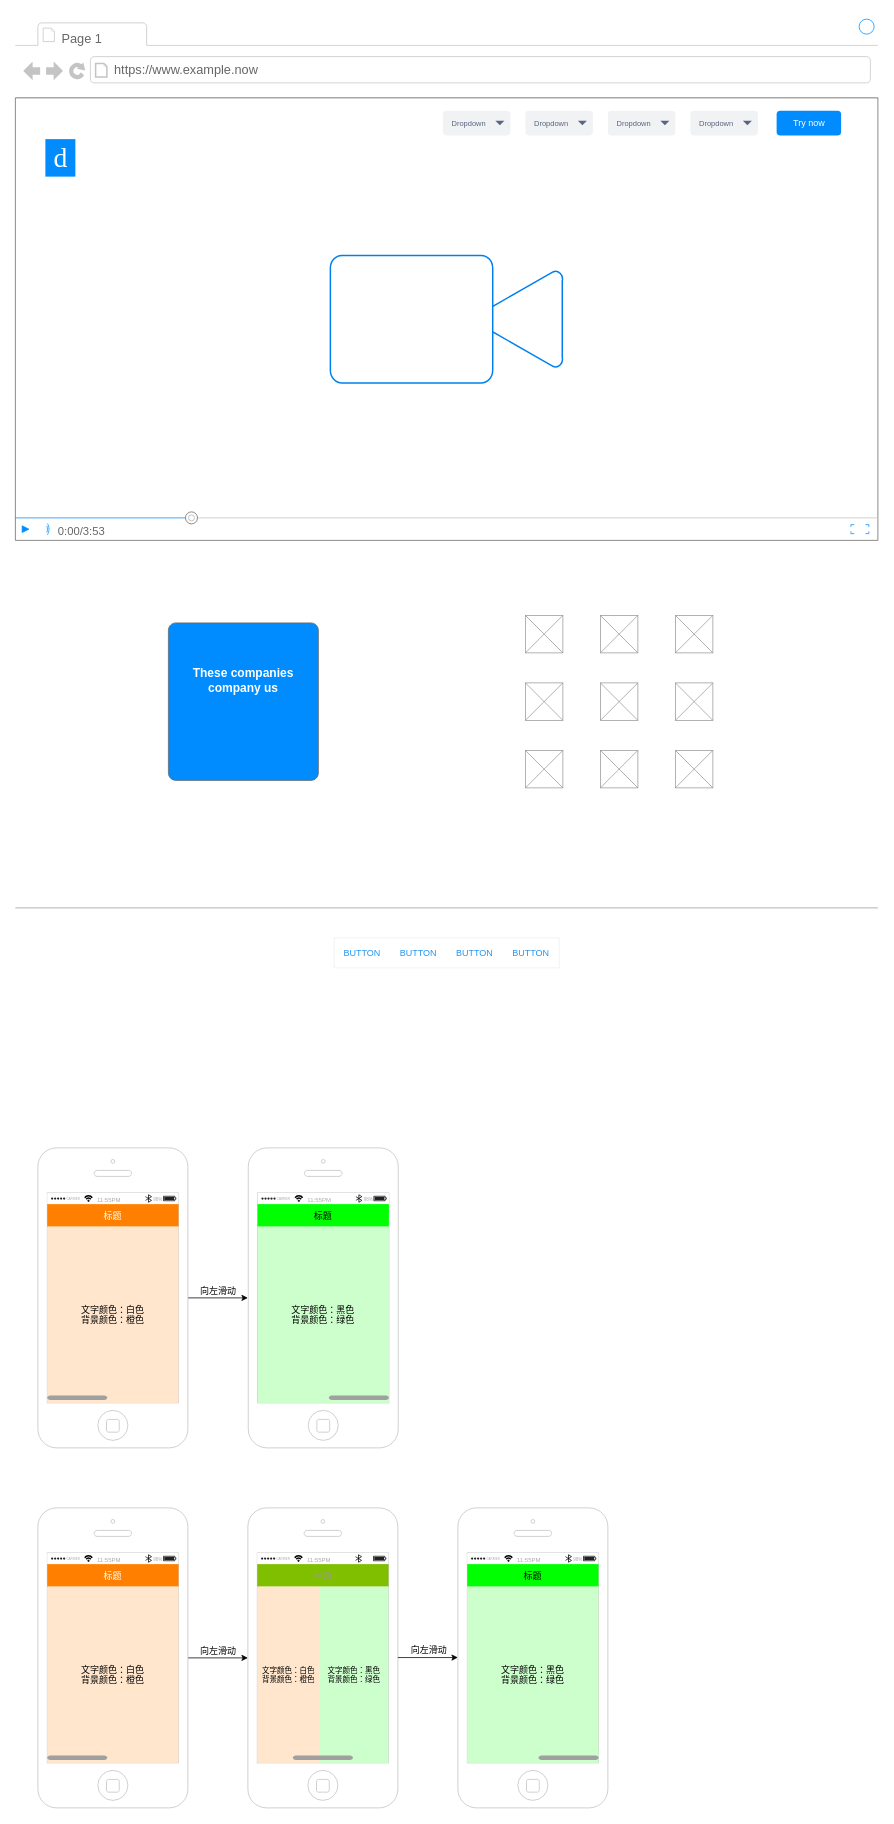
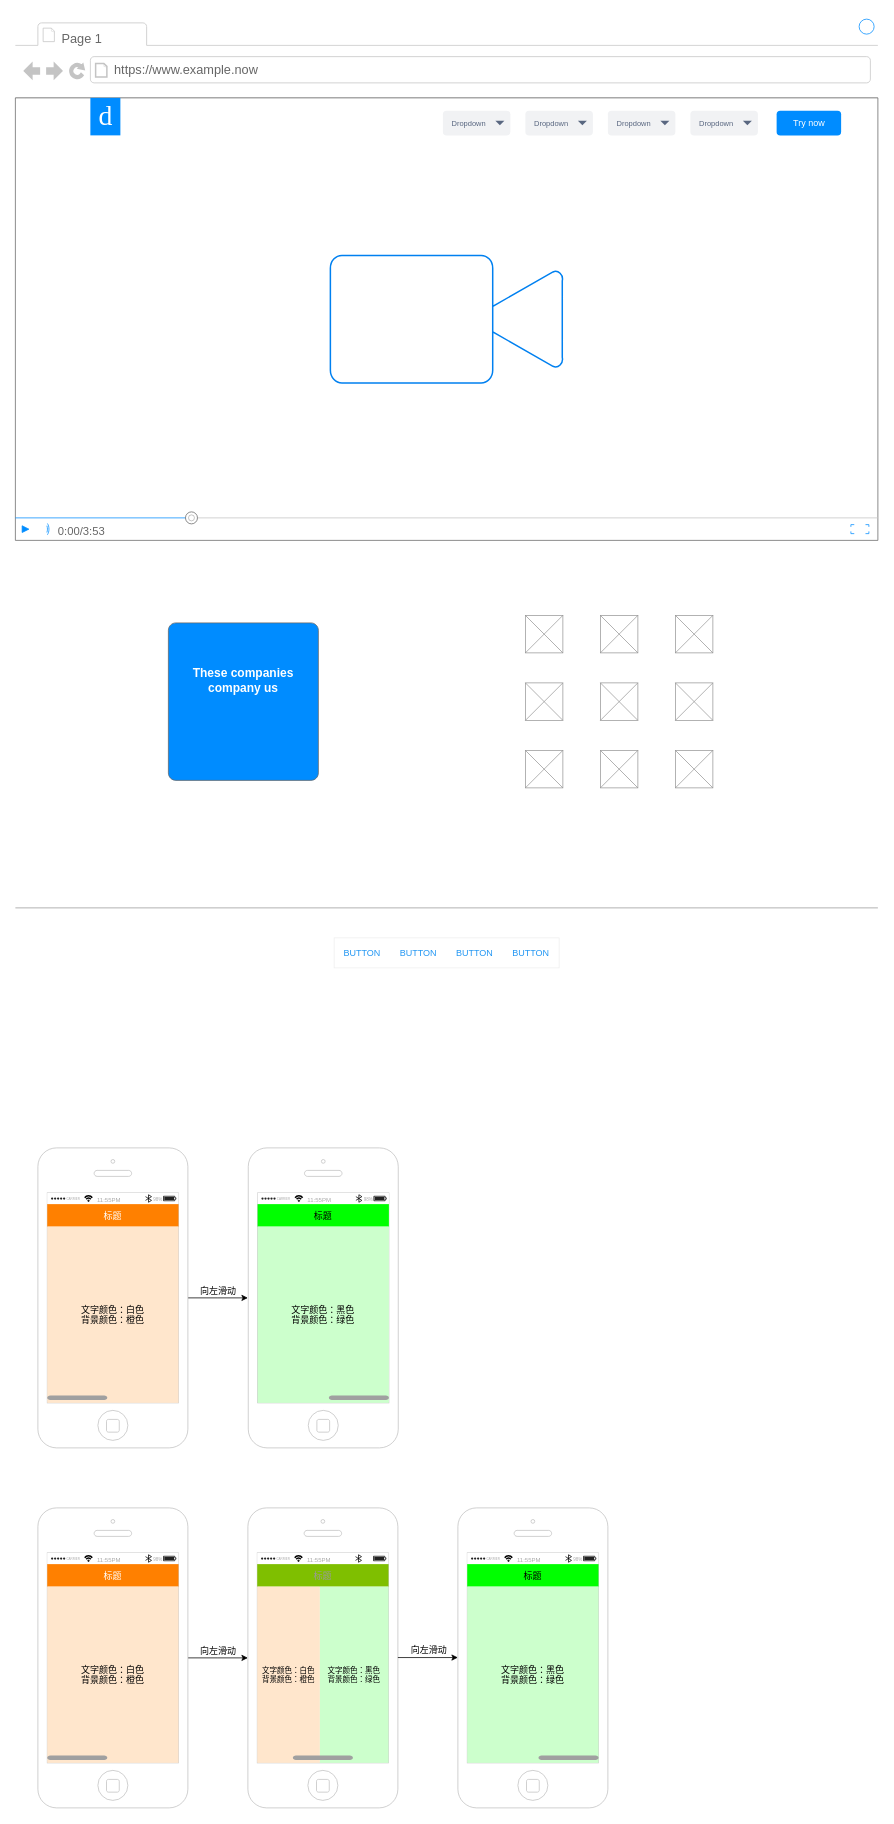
node "d": moved (60, 158) -> (105, 117)
